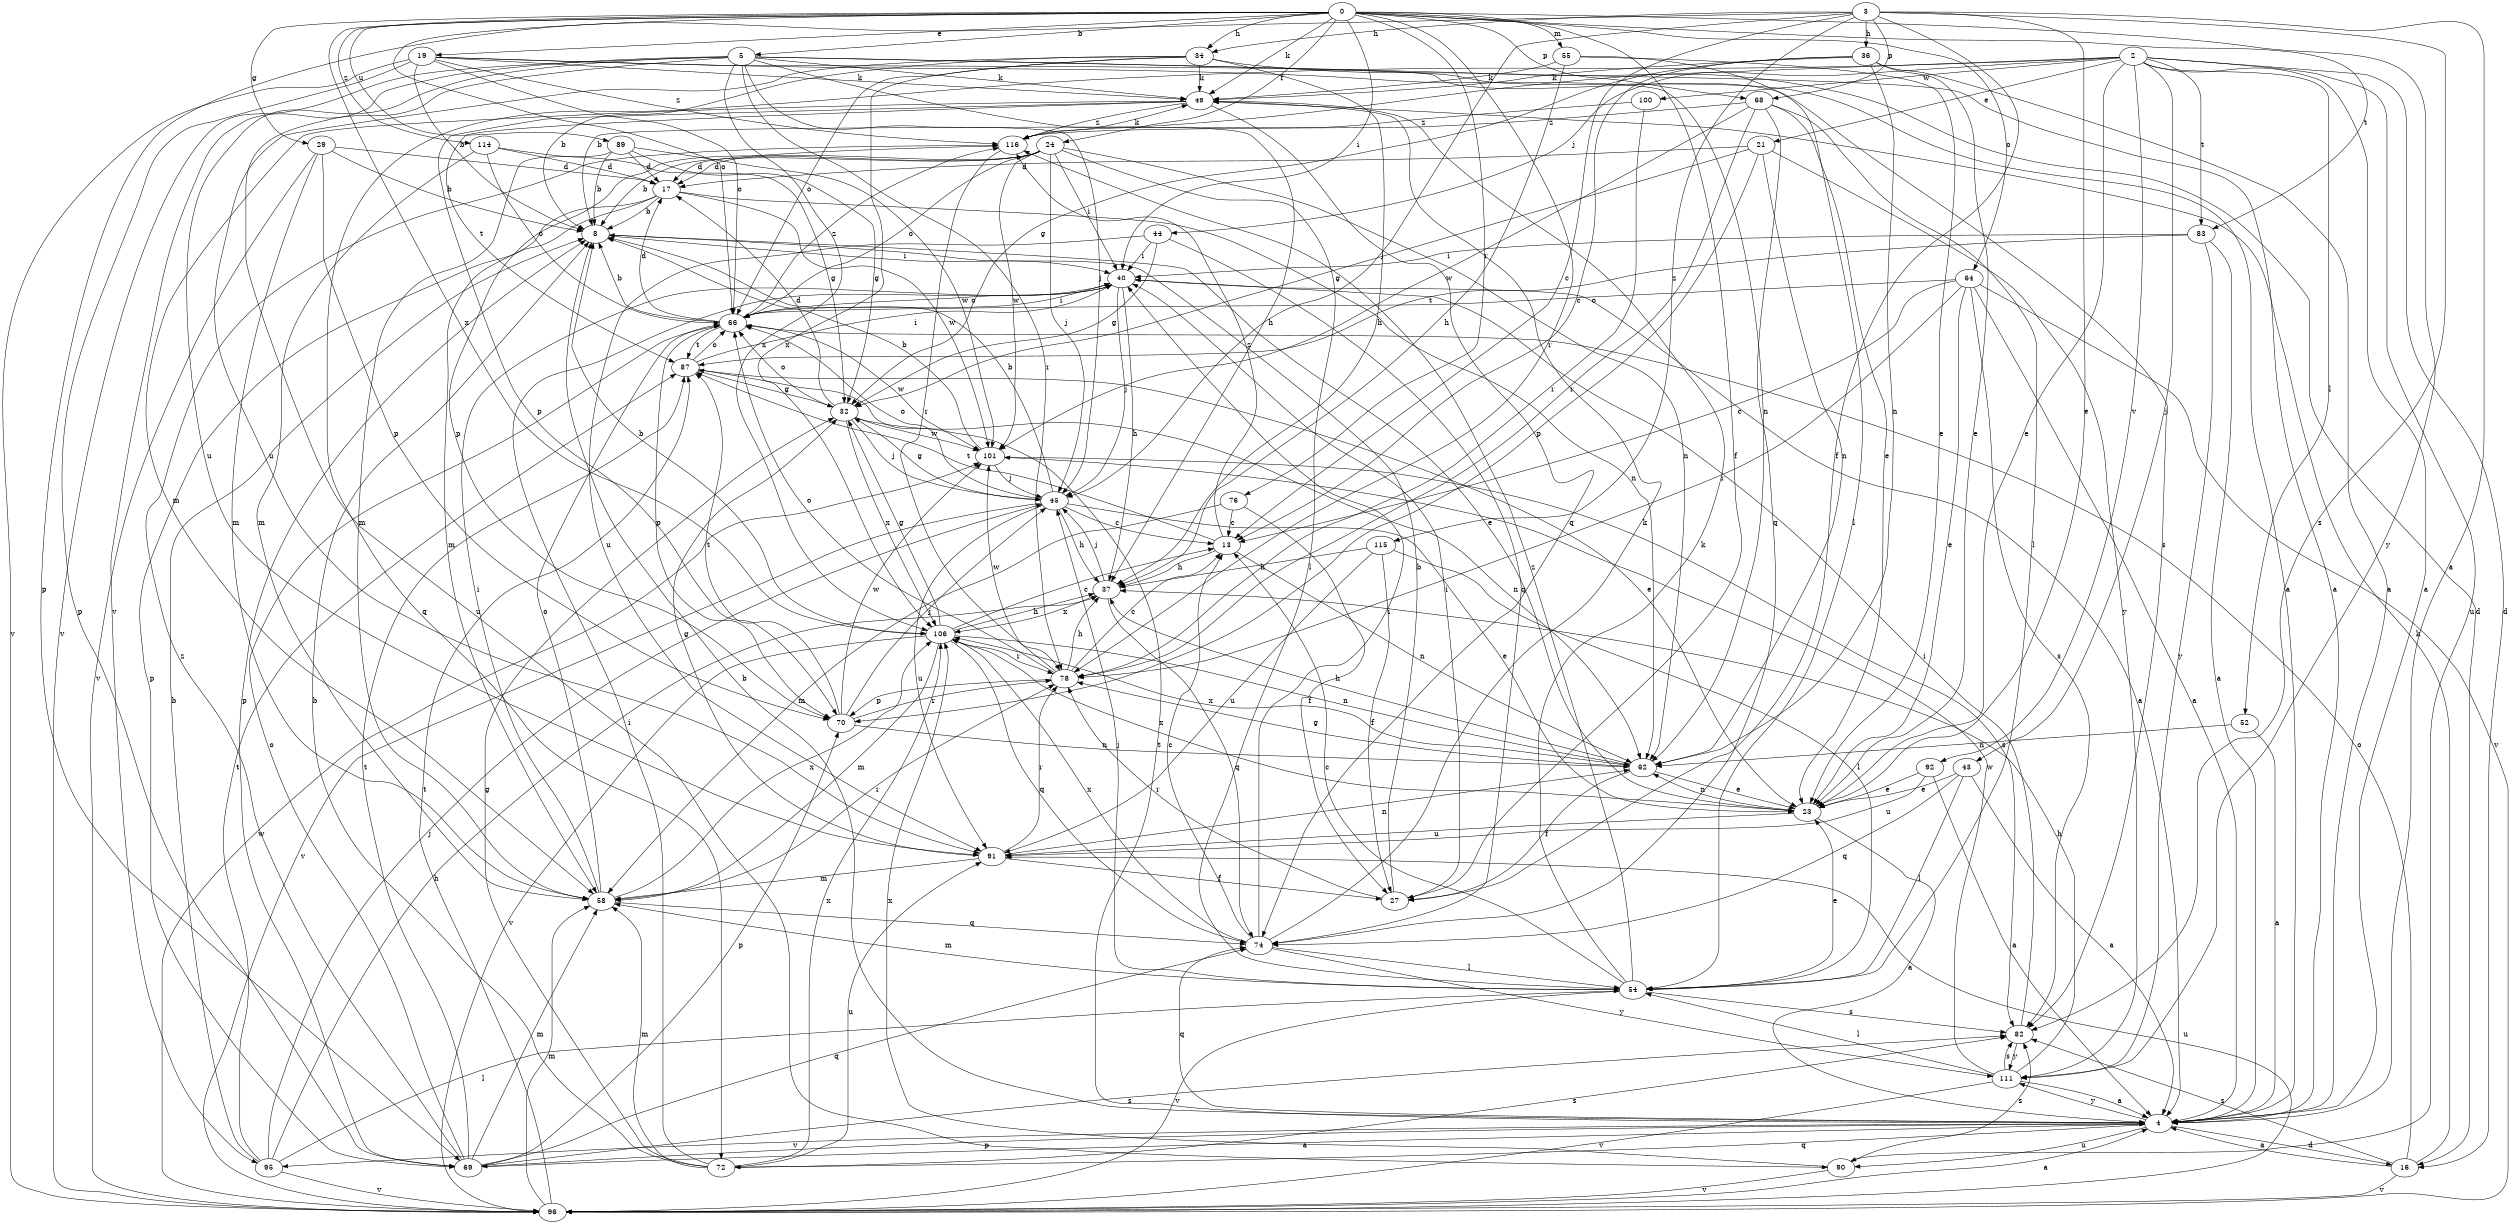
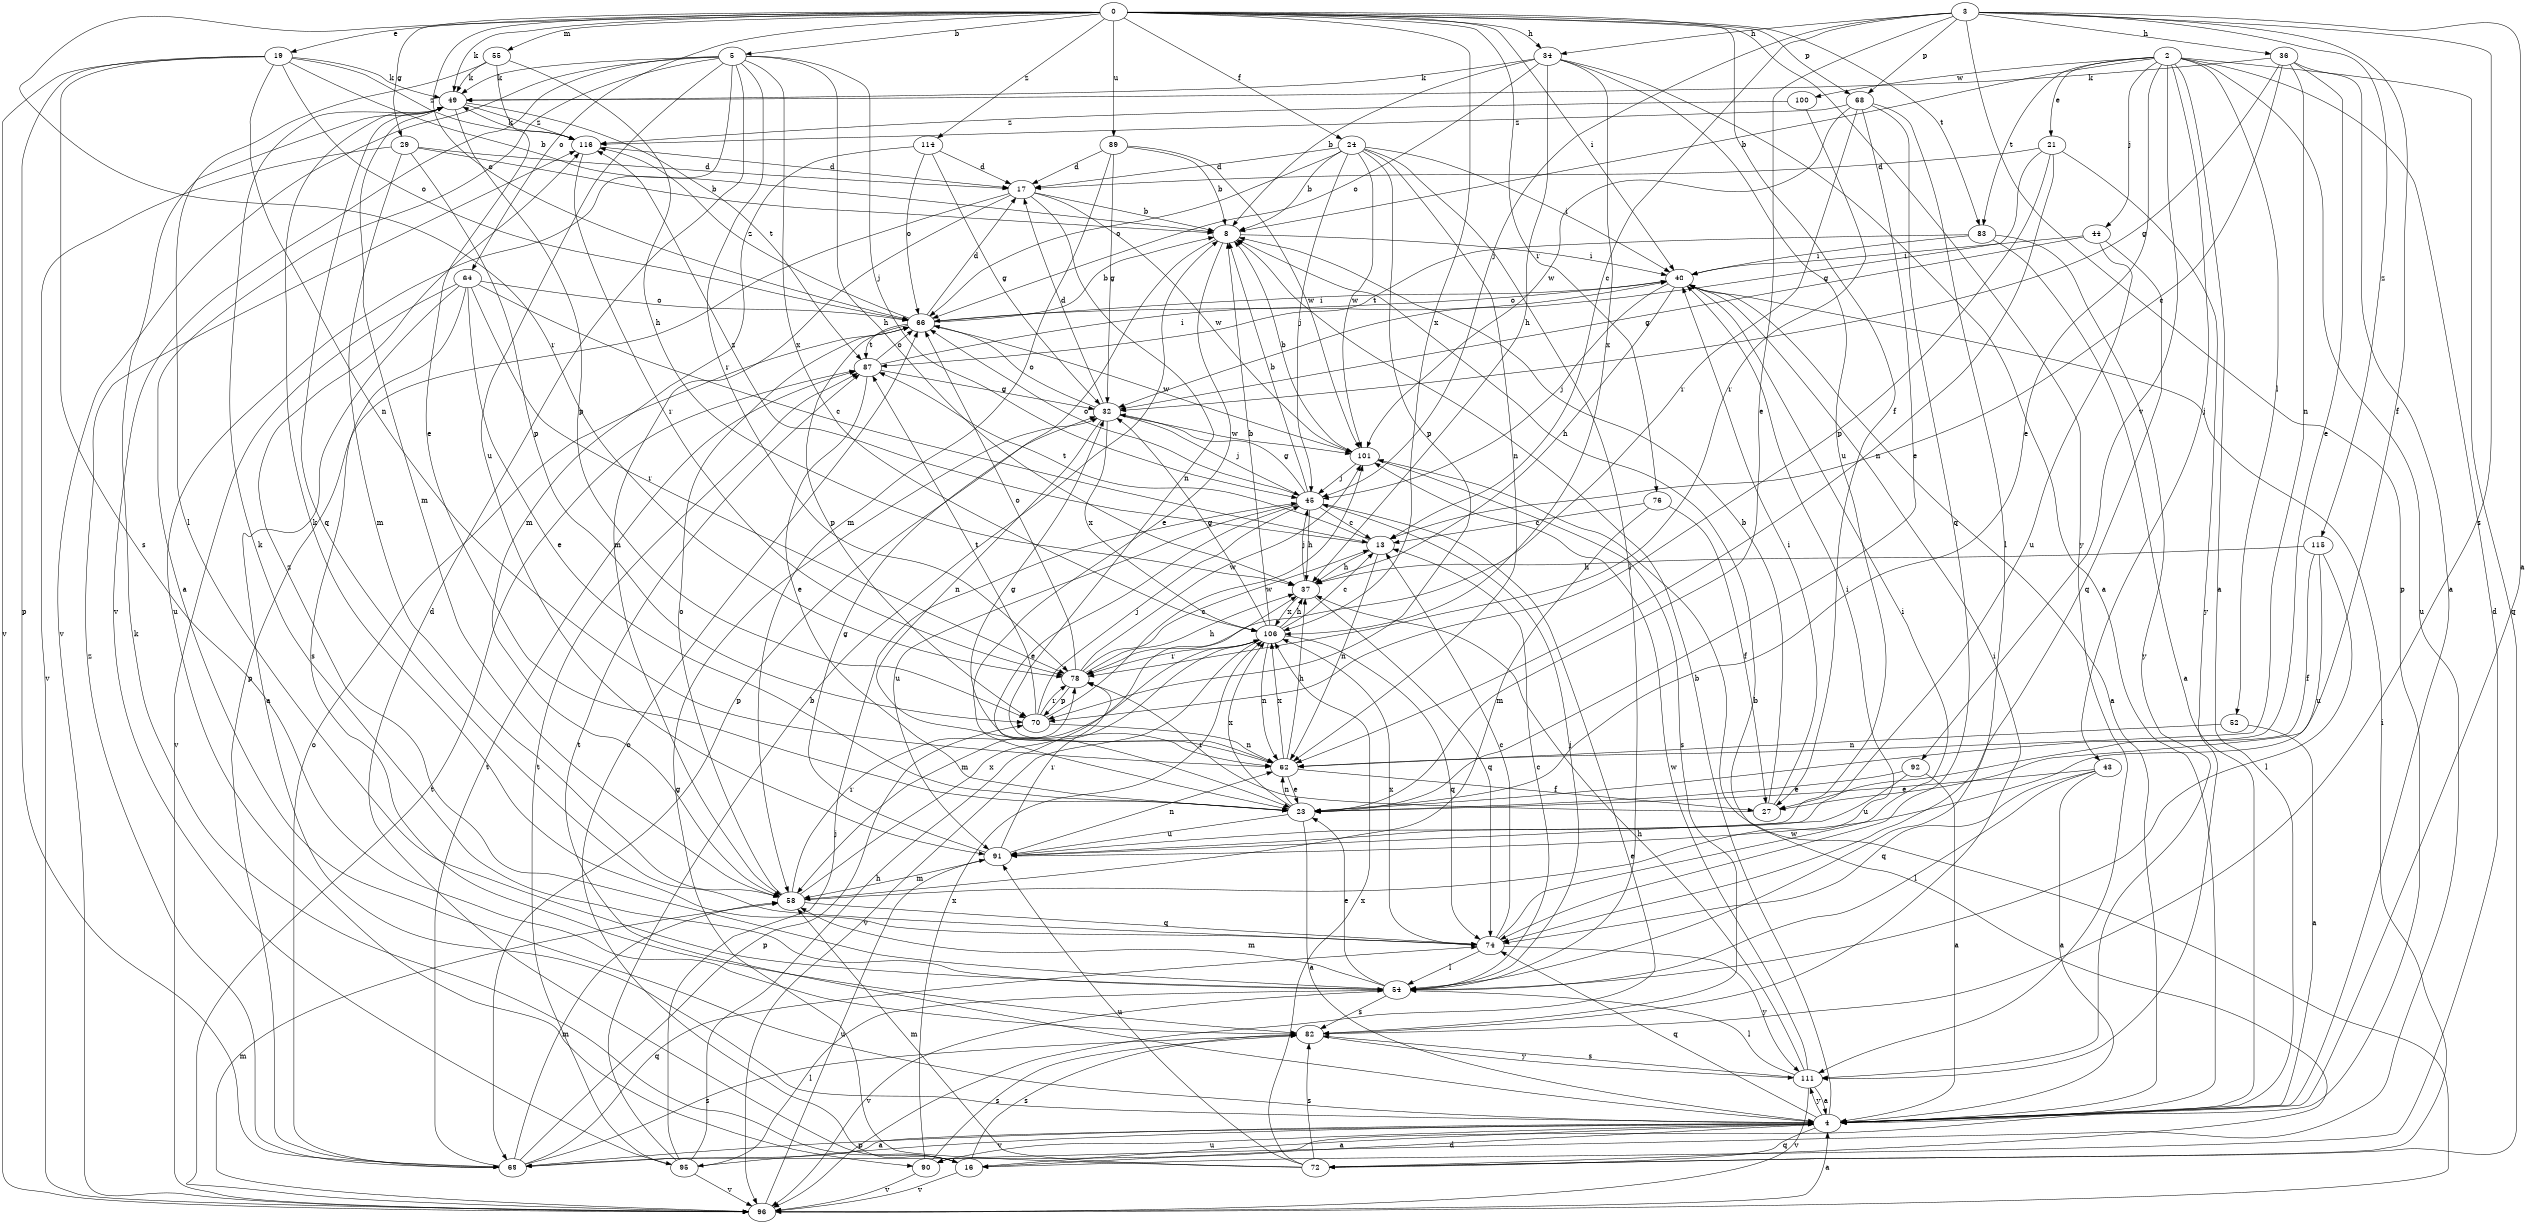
edge "69" -> "8": reversed
edge "62" -> "78": now "62" -> "32"
edge "45" -> "96": label "v" -> "e"
edge "91" -> "27": removed, label "f"
